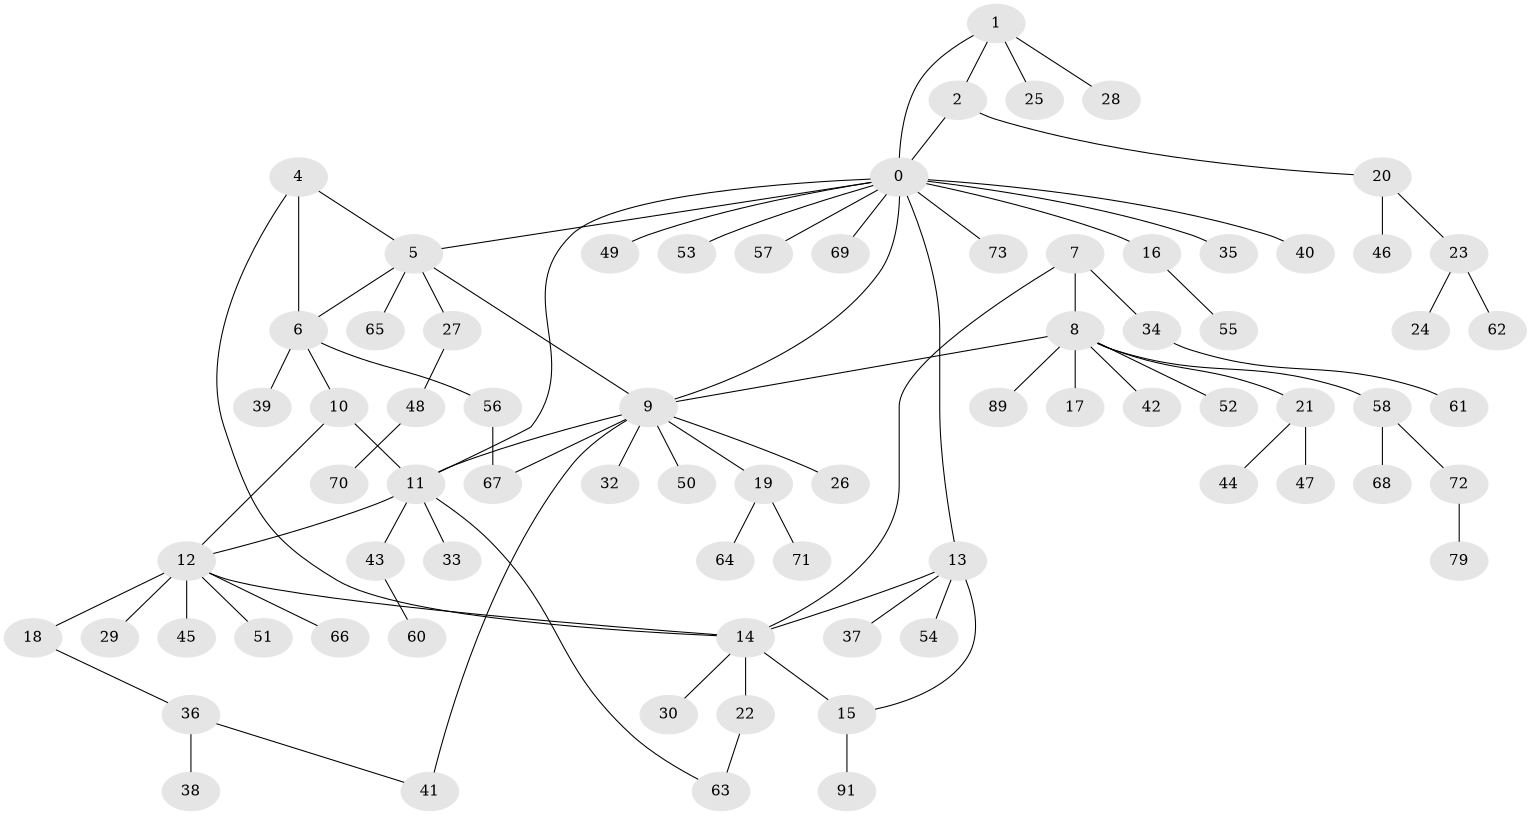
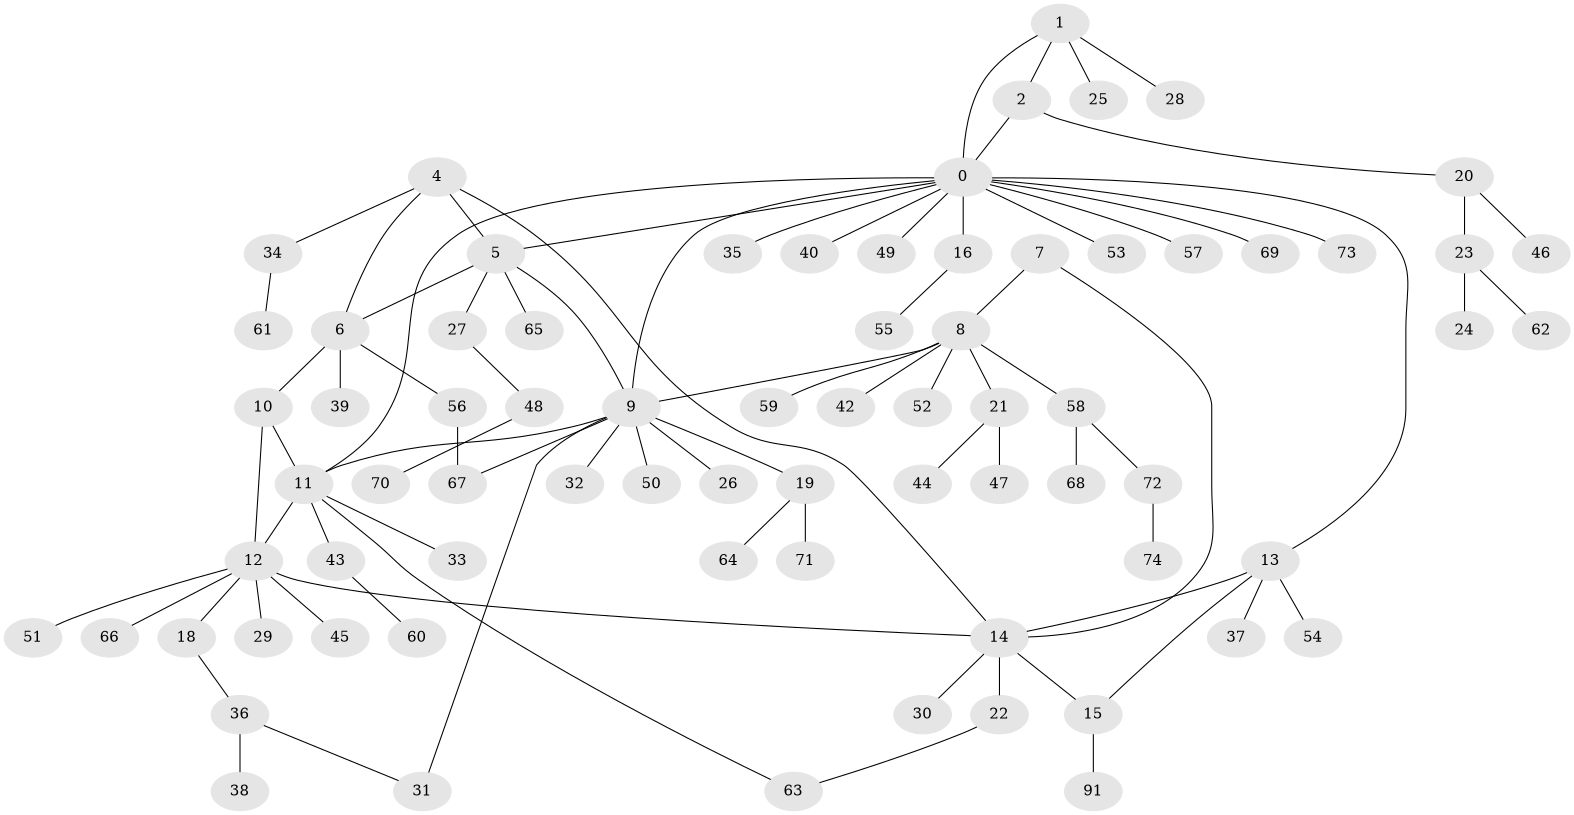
edge "7" -- "34": now "4" -- "34"
node "89": label "89" -> "59"
node "17": removed
node "79": label "79" -> "74"
node "41": label "41" -> "31"
